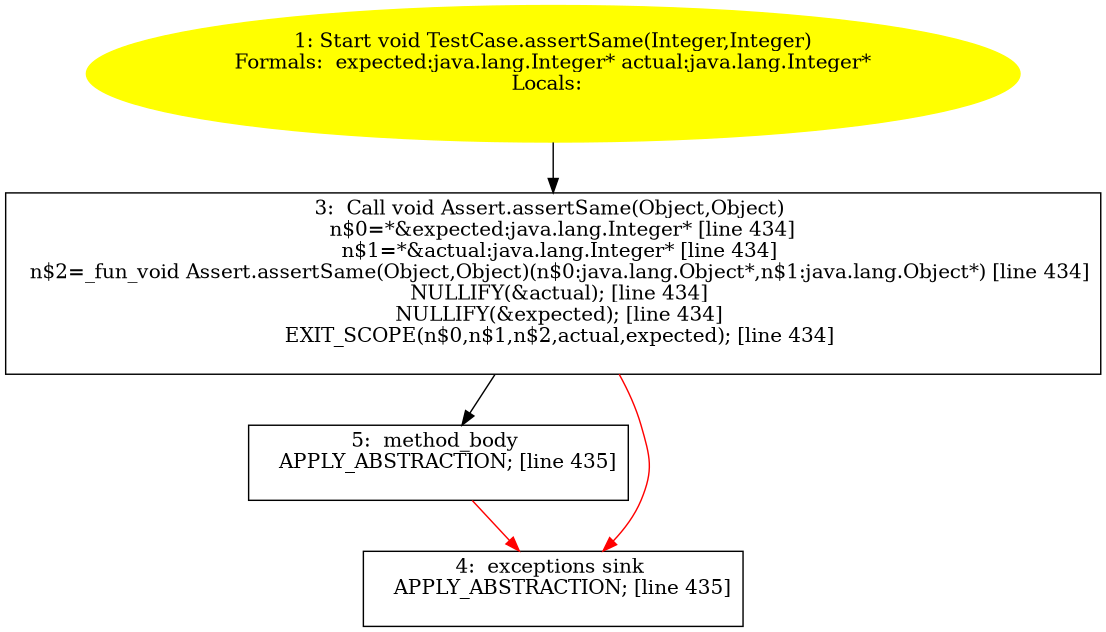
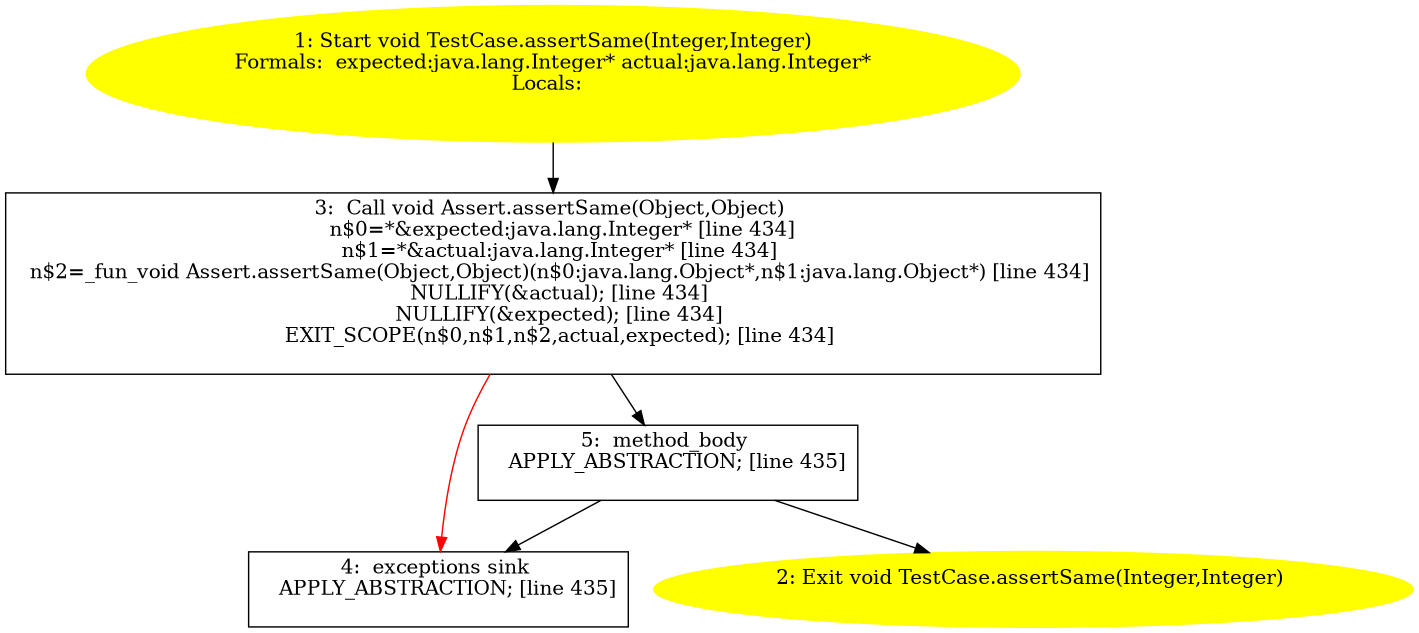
edge "5:  method_body APPLY_ABSTRACTION; [line 435]" -> "4:  exceptions sink APPLY_ABSTRACTION; [line 435]": color red -> black
node "2: Exit void TestCase.assertSame(Integer,Integer)": added
